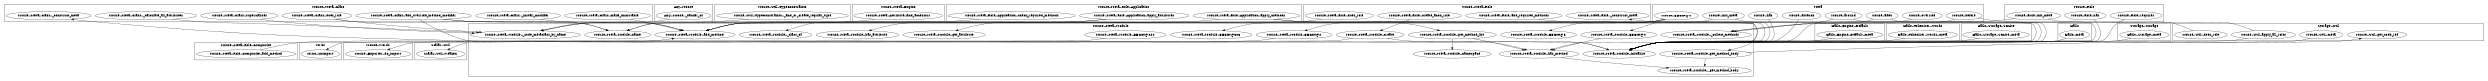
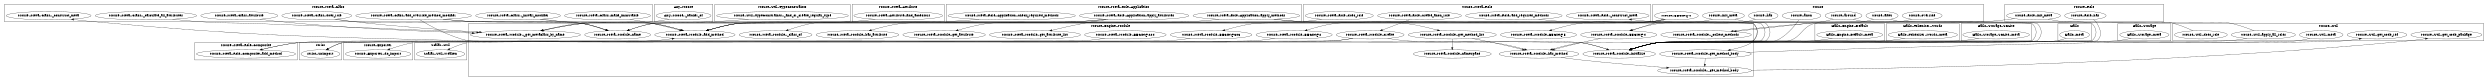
cluster "Mouse::Meta::Engine": label "Mouse::Meta::Engine" -> "Mouse::Meta::Attribute"
cluster "Meta": label "Meta" -> "Mouse"
node "Mouse::Meta::Class::superclasses": label "Mouse::Meta::Class::superclasses" -> "Mouse::Meta::Class::attribute"
node "Mouse::extends": label "Mouse::extends" -> "Mouse::anon"
node "Mouse::before": removed
node "Mouse::Role::requires": removed
edge "Mouse::Meta::Class::_install_modifier" -> "Mouse::Meta::Module::name": added
cluster "Mouse::Meta::Module": label "Mouse::Meta::Module" -> "Mouse::Engine::Module"
cluster "Storage::Storage": label "Storage::Storage" -> "Hailo::Storage"
cluster "Storage::Util": label "Storage::Util" -> "Mouse::Util"
node "Mouse::Meta::Module::_code_metaclass_by_name": label "Mouse::Meta::Module::_code_metaclass_by_name" -> "Mouse::Meta::Module::_get_metaclass_by_name"
node "Mouse::Meta::Module::get_attribute_list": added
node "Mouse::Util::get_code_package": added
edge "Mouse::Meta::Module::BEGIN@303" -> "strict::unimport": added
edge "Mouse::Meta::Module::create" -> "Mouse::Meta::Role::Composite::add_method": added
edge "Mouse::has" -> "Mouse::Meta::Module::initialize": now "Mouse::has" -> "Mouse::Meta::Module::BEGIN@4"
cluster "Mouse::Words": label "Mouse::Words" -> "Mouse::Exporter"
